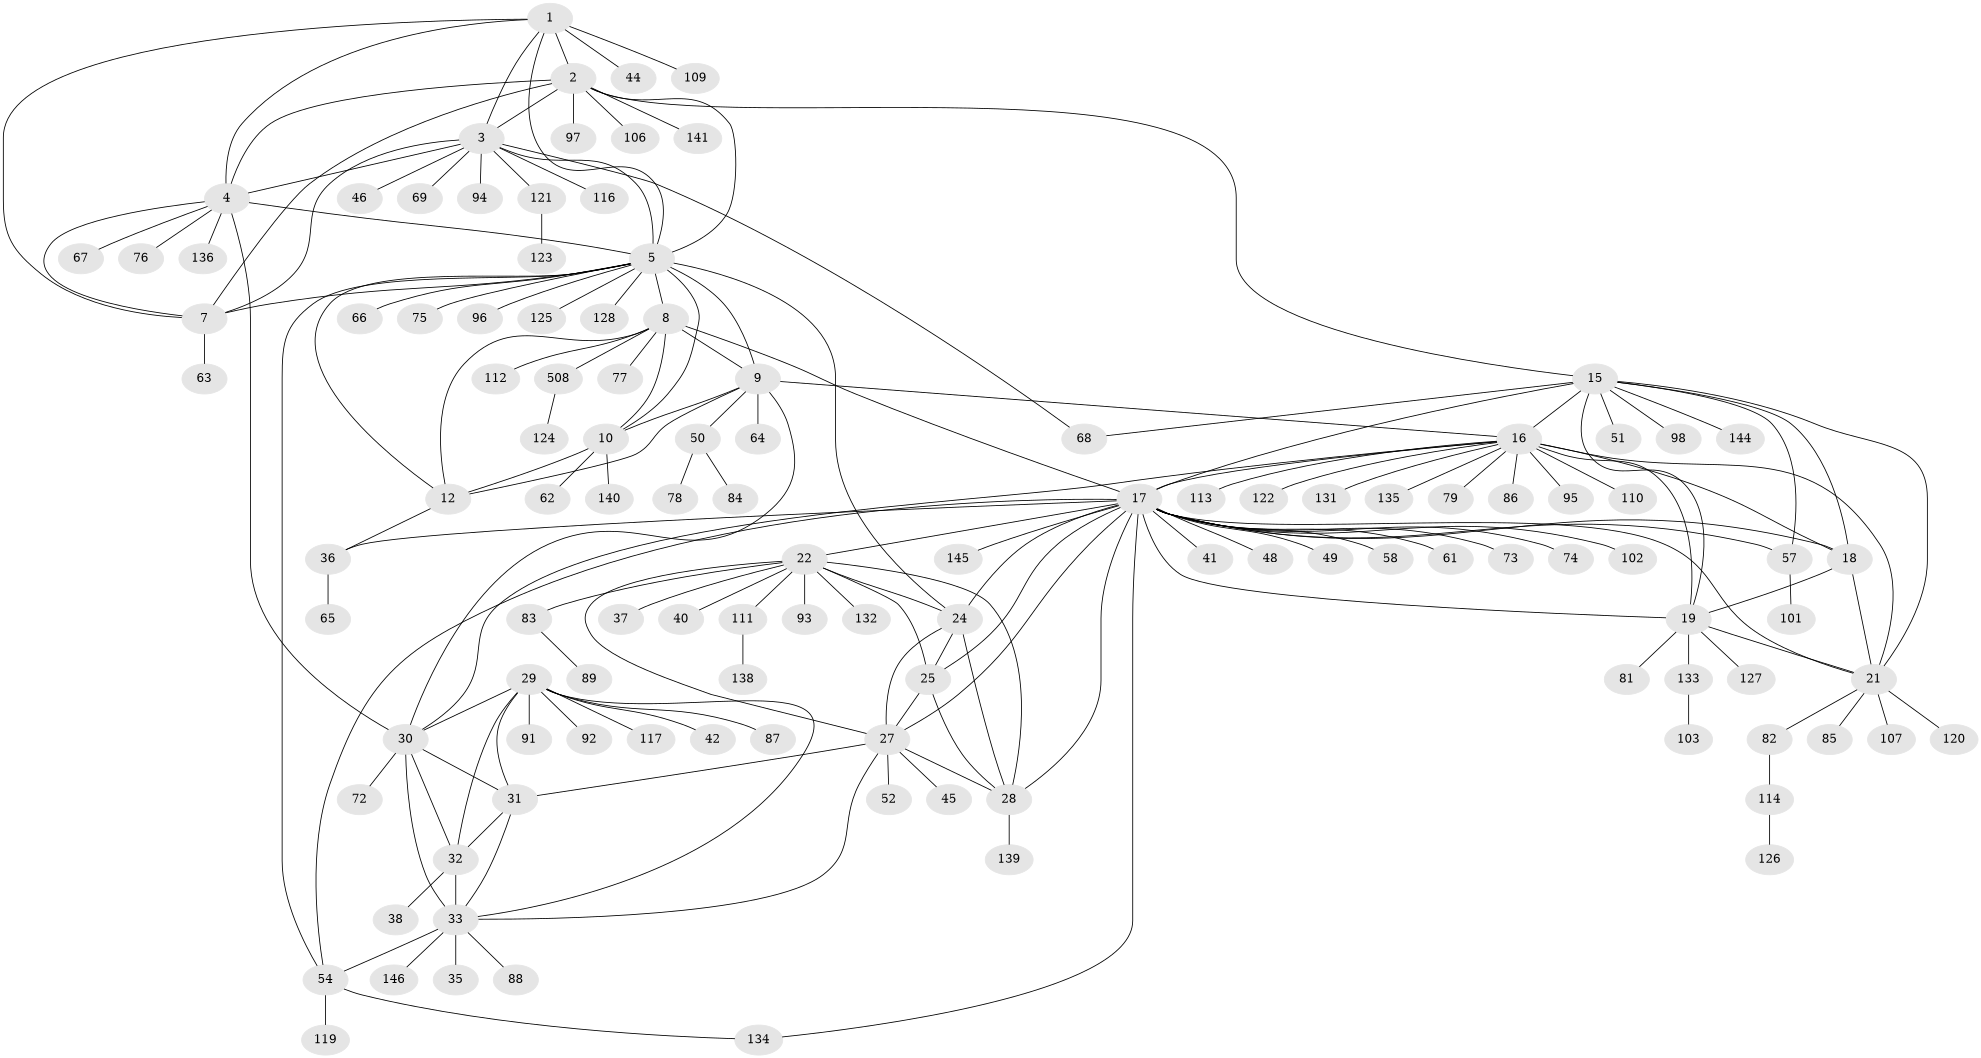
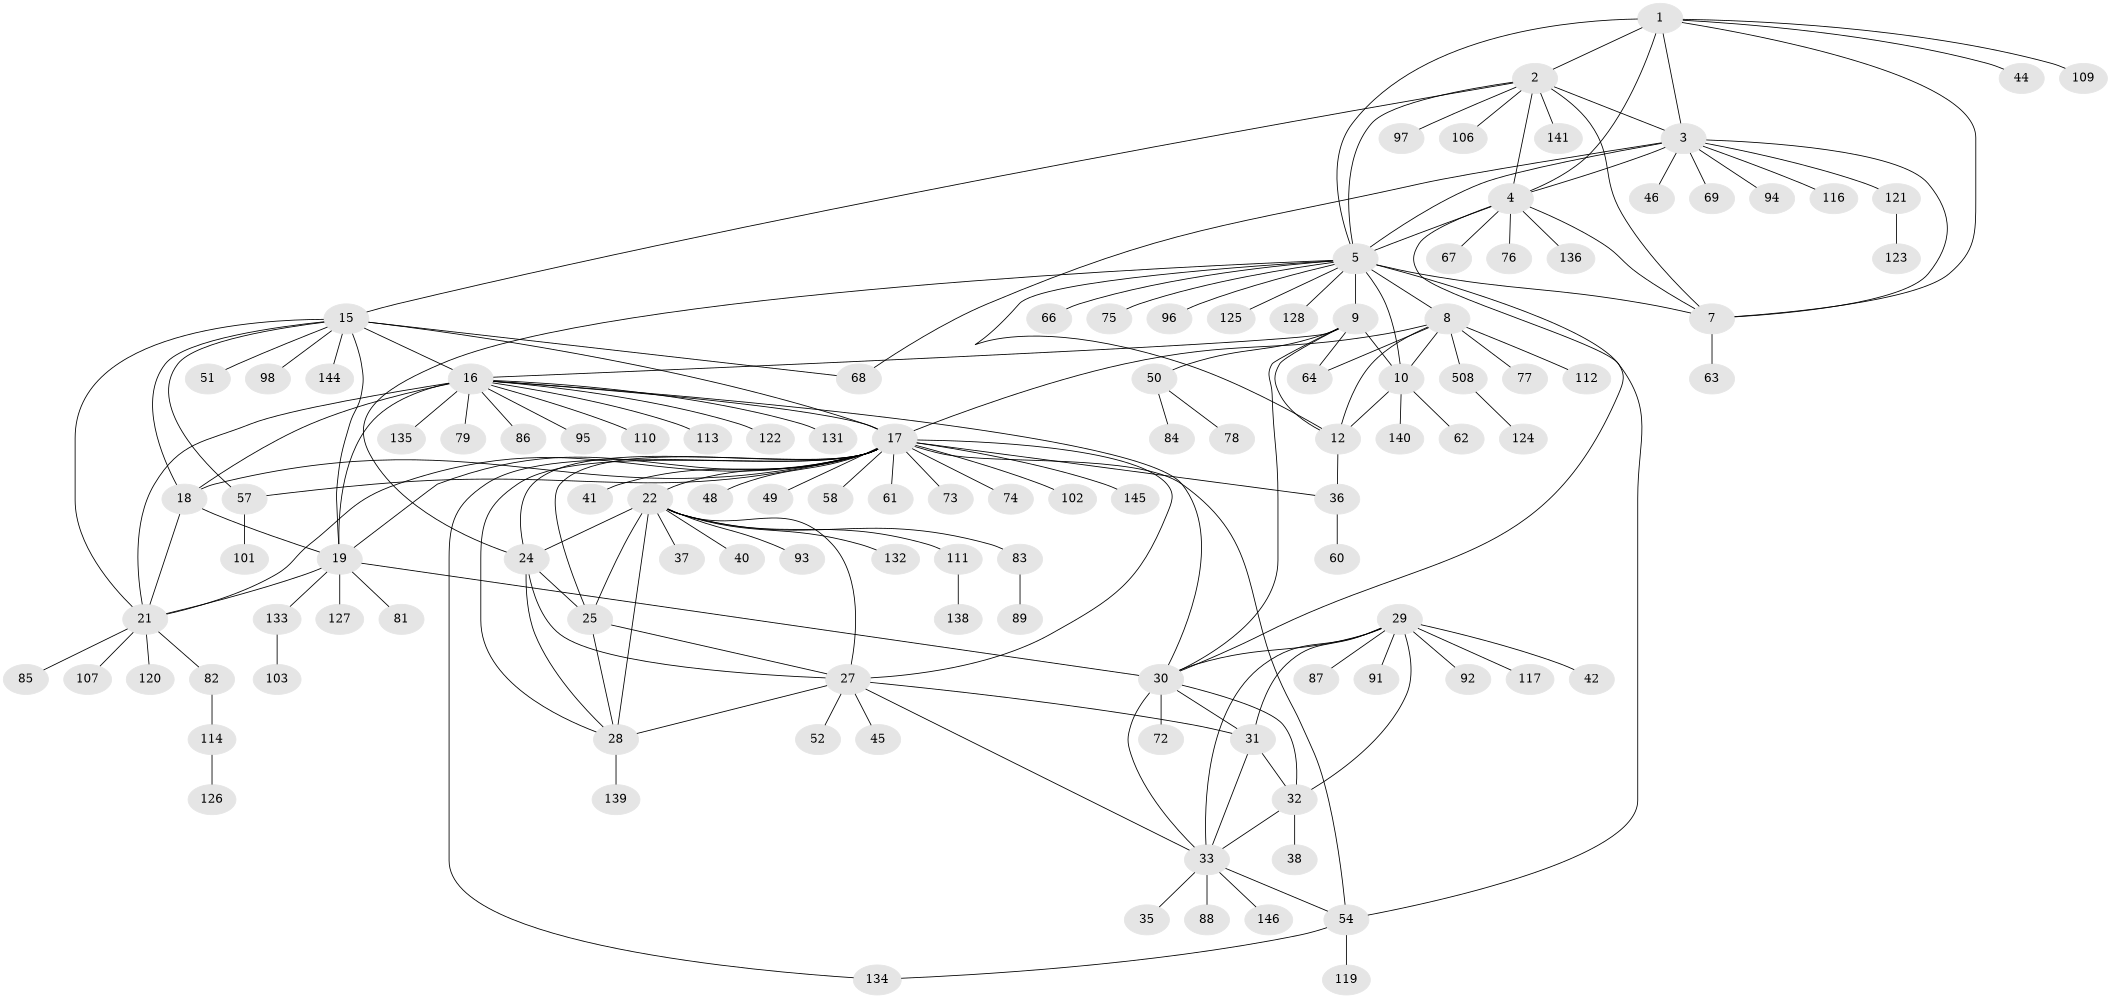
edge "8" -- "9": now "8" -- "64"
node "65": label "65" -> "60"
edge "19" -- "30": added
